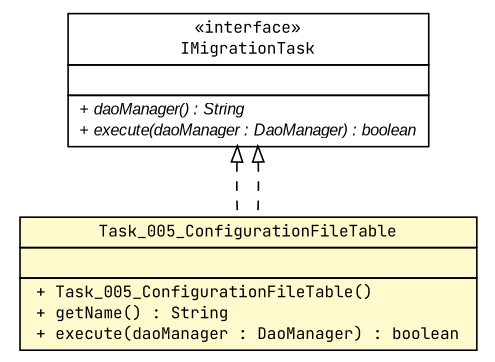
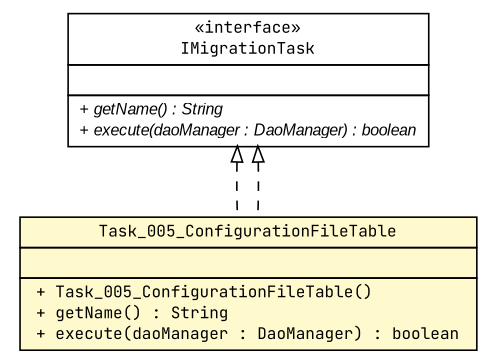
node "IMigrationTask": text "+ daoManager() : String" -> "+ getName() : String"
